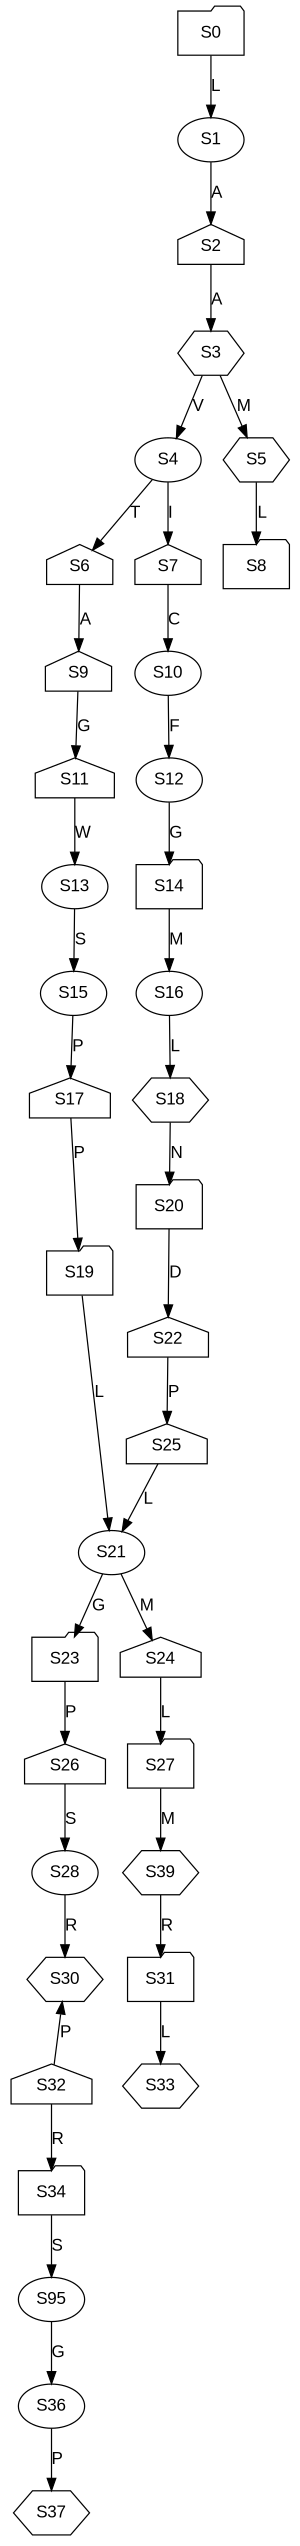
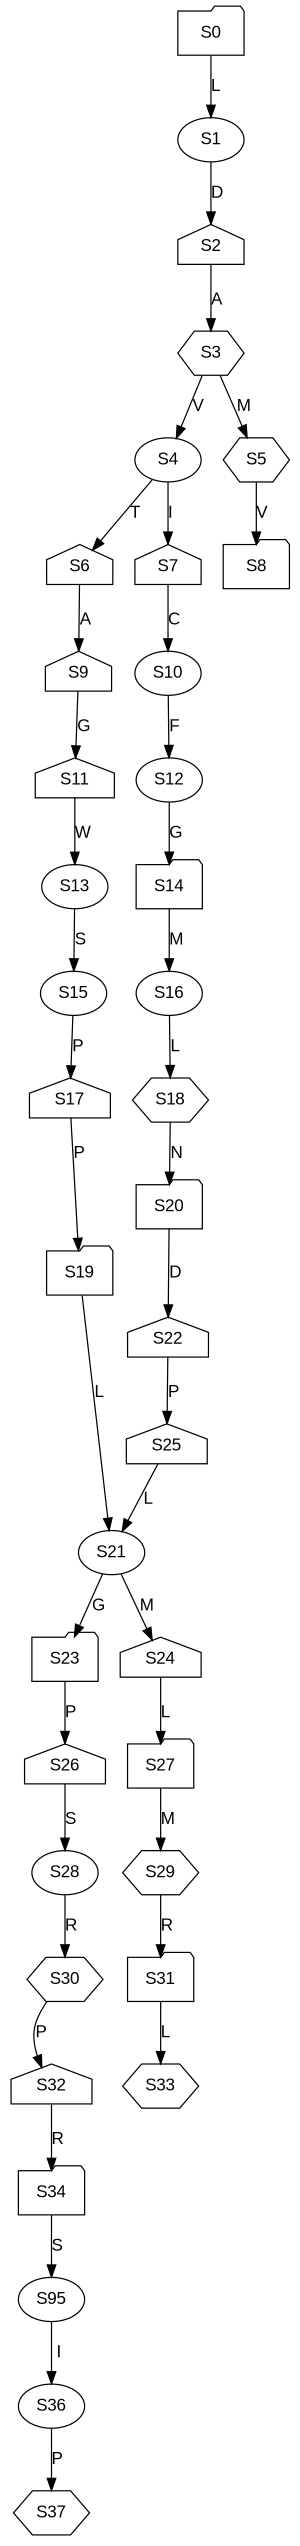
edge "S1" -> "S2": label "A" -> "D"
edge "S5" -> "S8": label "L" -> "V"
node "S39": label "S39" -> "S29"
edge "S32" -> "S30": reversed
edge "S95" -> "S36": label "G" -> "I"
